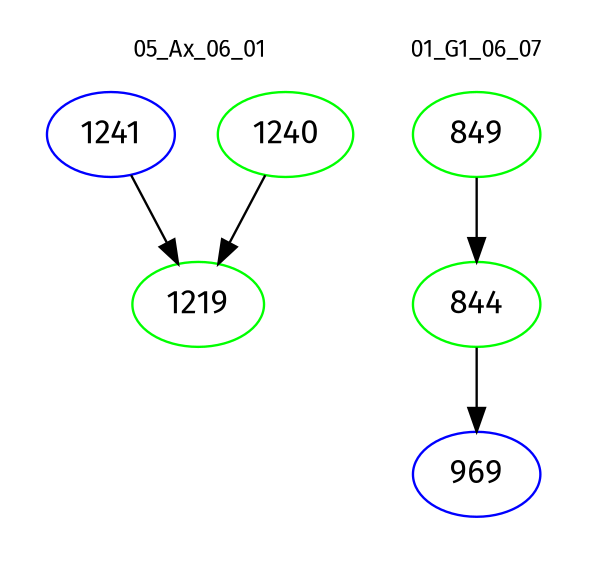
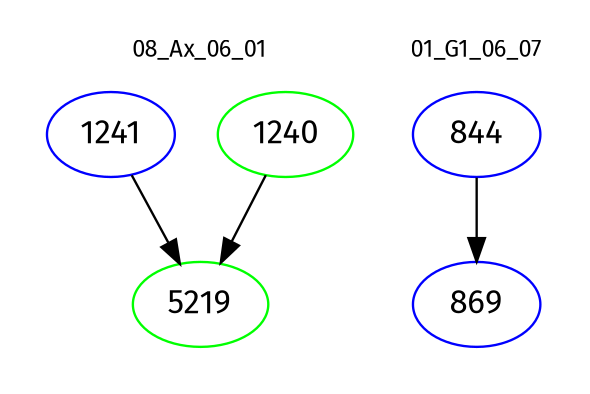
cluster "05_Ax_06_01": label "05_Ax_06_01" -> "08_Ax_06_01"
node "849": removed
node "1219": label "1219" -> "5219"
node "844": color green -> blue
node "969": label "969" -> "869"
